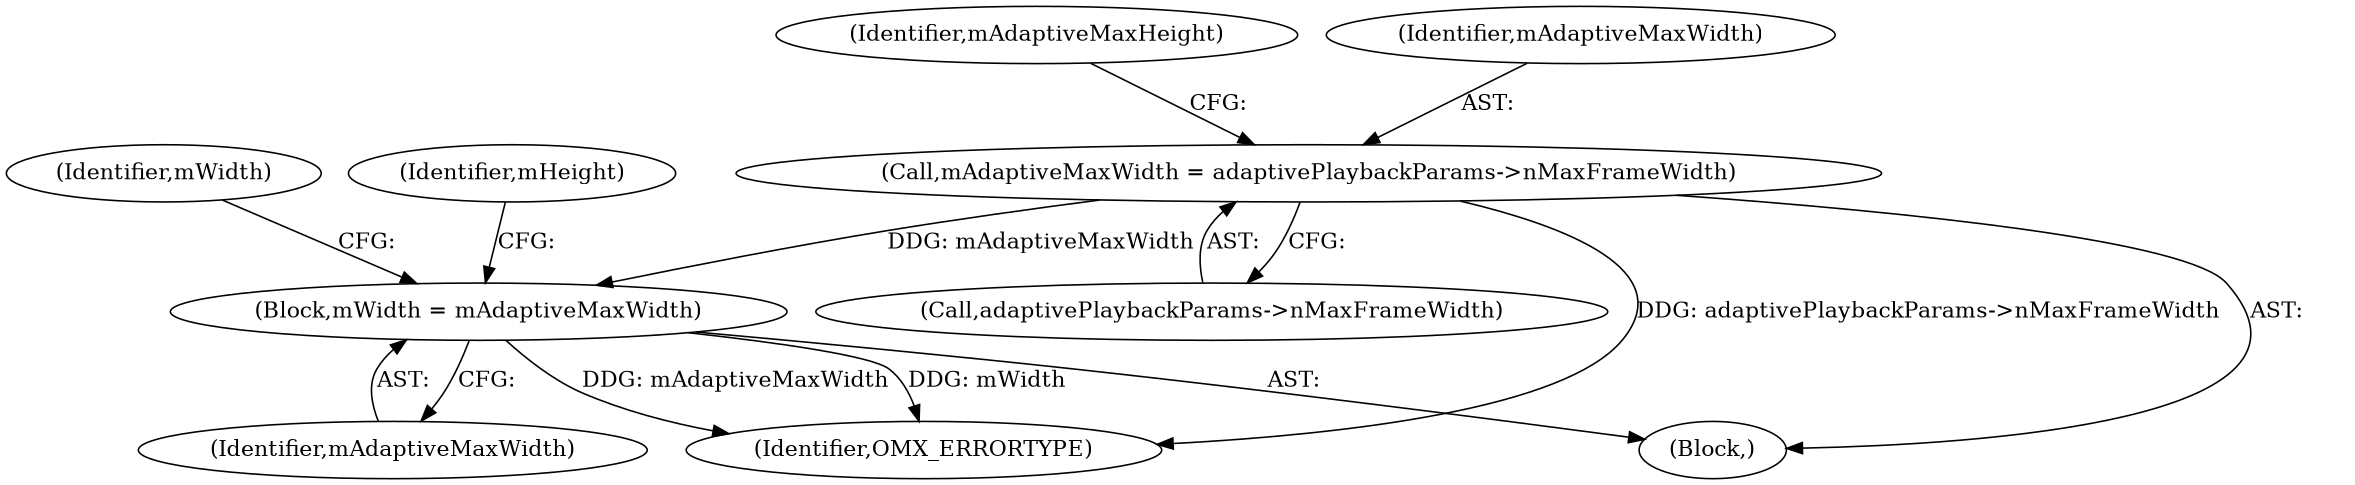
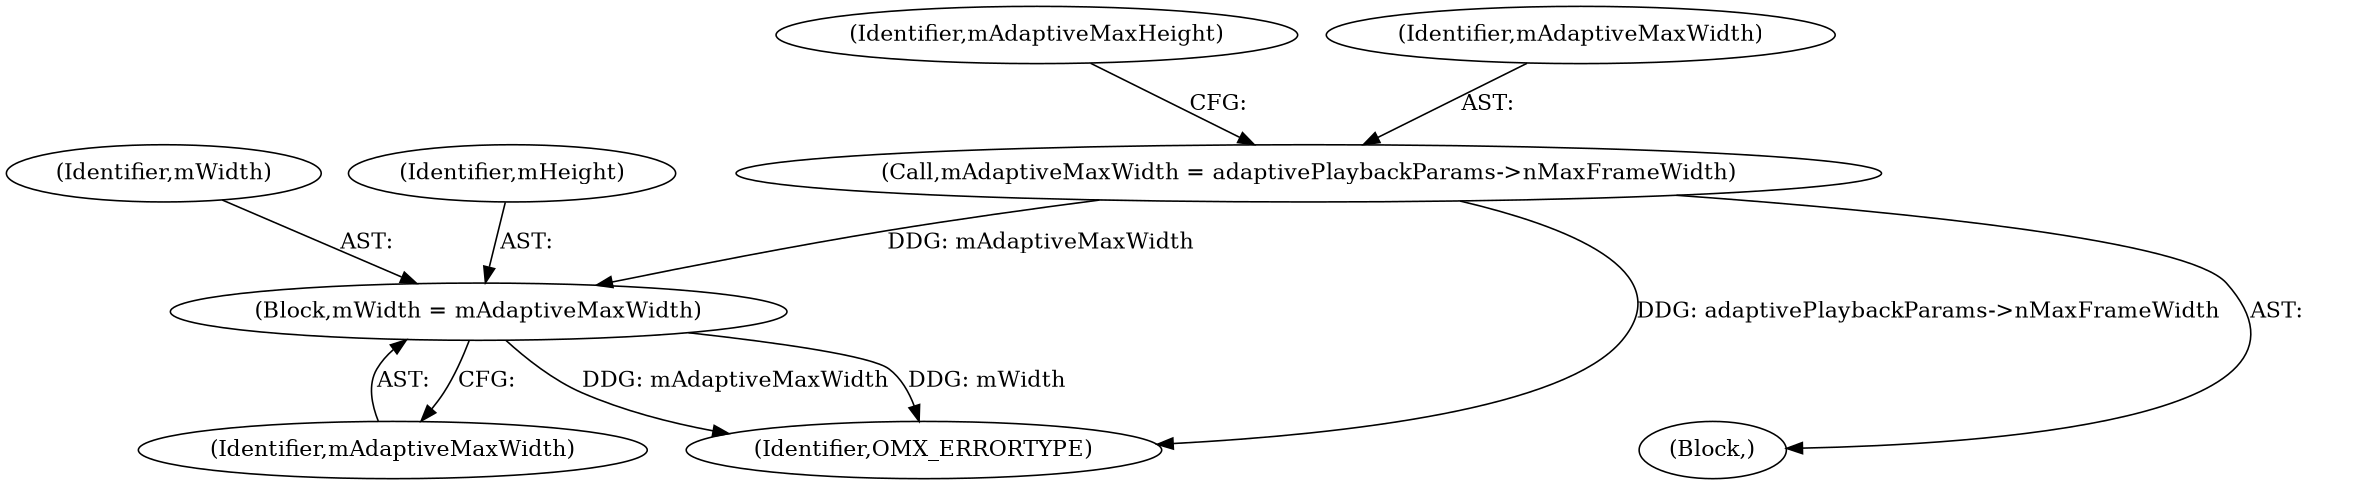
edge "(Identifier,mWidth)" -> "(Block,mWidth = mAdaptiveMaxWidth)": label "CFG: " -> "AST: "
edge "(Identifier,mHeight)" -> "(Block,mWidth = mAdaptiveMaxWidth)": label "CFG: " -> "AST: "
node "(Call,adaptivePlaybackParams->nMaxFrameWidth)": removed
edge "(Block,mWidth = mAdaptiveMaxWidth)" -> "(Block,)": removed, label "AST:"
